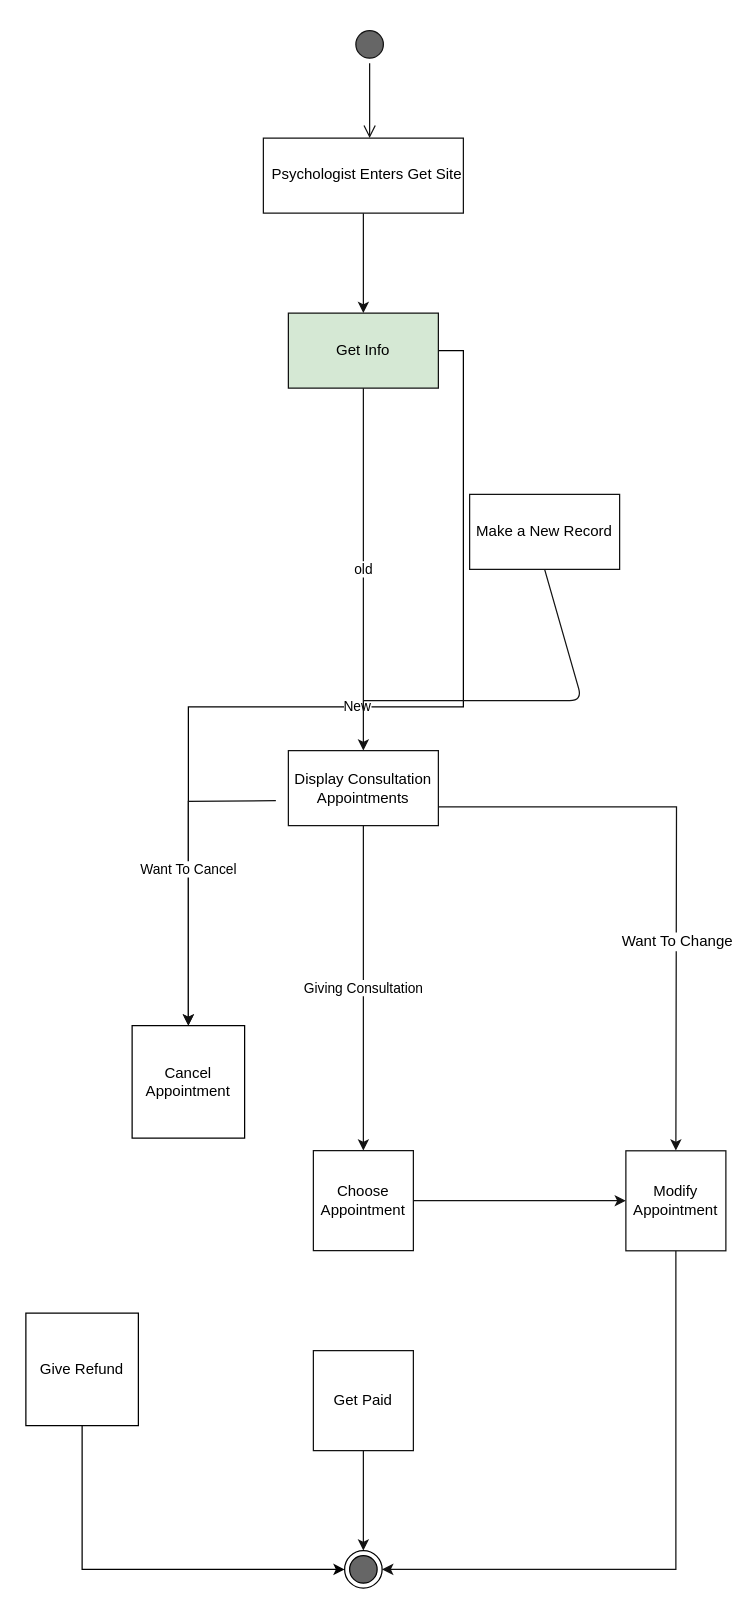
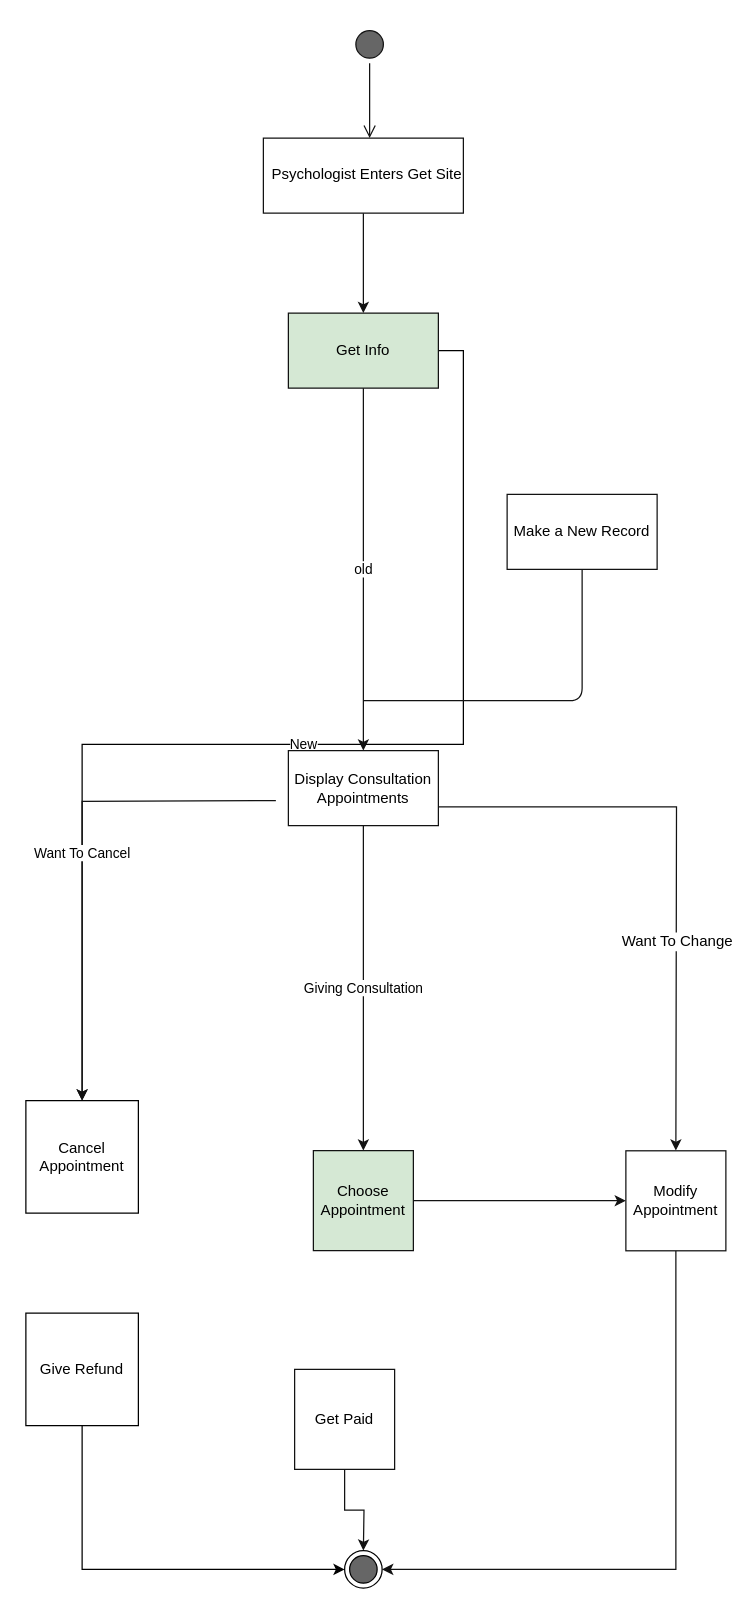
node "Make a New Record": moved (544, 532) -> (582, 532)
node "Cancel Appointment": moved (188, 1082) -> (82, 1157)
node "Choose Appointment": fillcolor #ffffff -> #d5e8d4
node "Get Paid": moved (363, 1401) -> (344, 1419)
